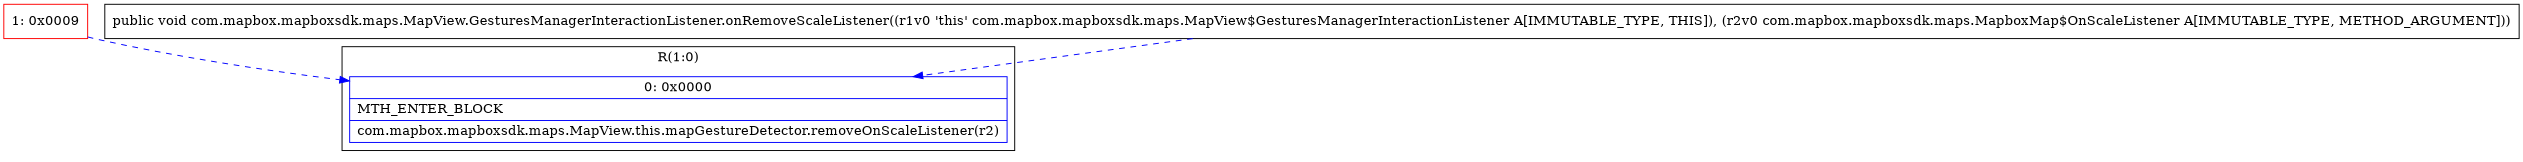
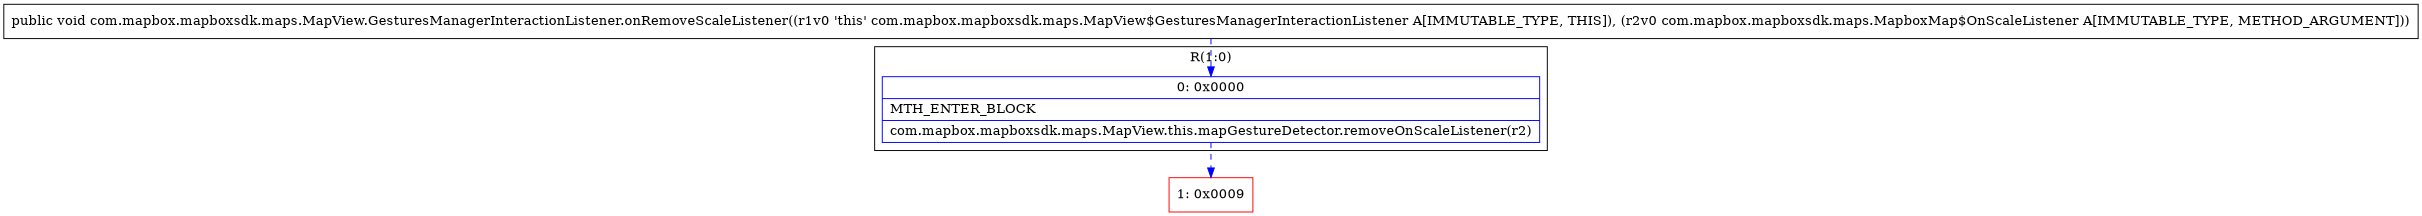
edge "1: 0x0009" -> "0: 0x0000": reversed
